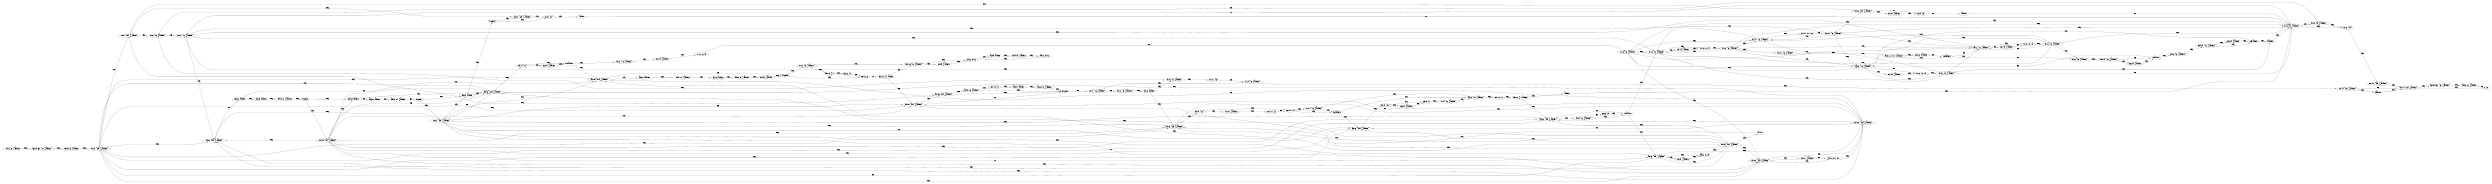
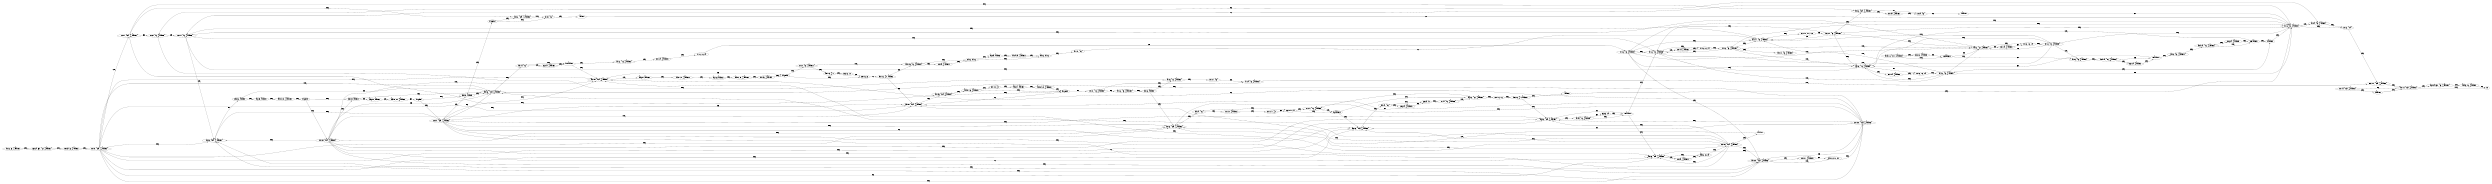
edge "str w10 , [ sp , # address ]" -> "ldr w11 , [ sp , # address ]": label "DFG" -> "CFG"
node "ldr w10 , [ x8 ]": added
edge "ldr x10 , [ sp , # address ]" -> "ldurb w8 , [ x10 , #- address ]": removed, label "DFG"
edge "ldr w9 , [ sp , # address ]" -> "stur w9 , [ x29 , #- address ]": now "ldr w9 , [ sp , # address ]" -> "stur wzr , [ x29 , #- address ]"
